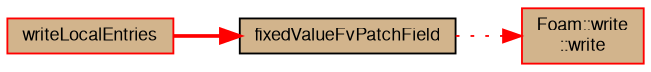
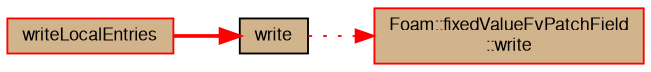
node "fixedValueFvPatchField": label "fixedValueFvPatchField" -> "write"
node "Foam::write ::write": label "Foam::write ::write" -> "Foam::fixedValueFvPatchField ::write"
